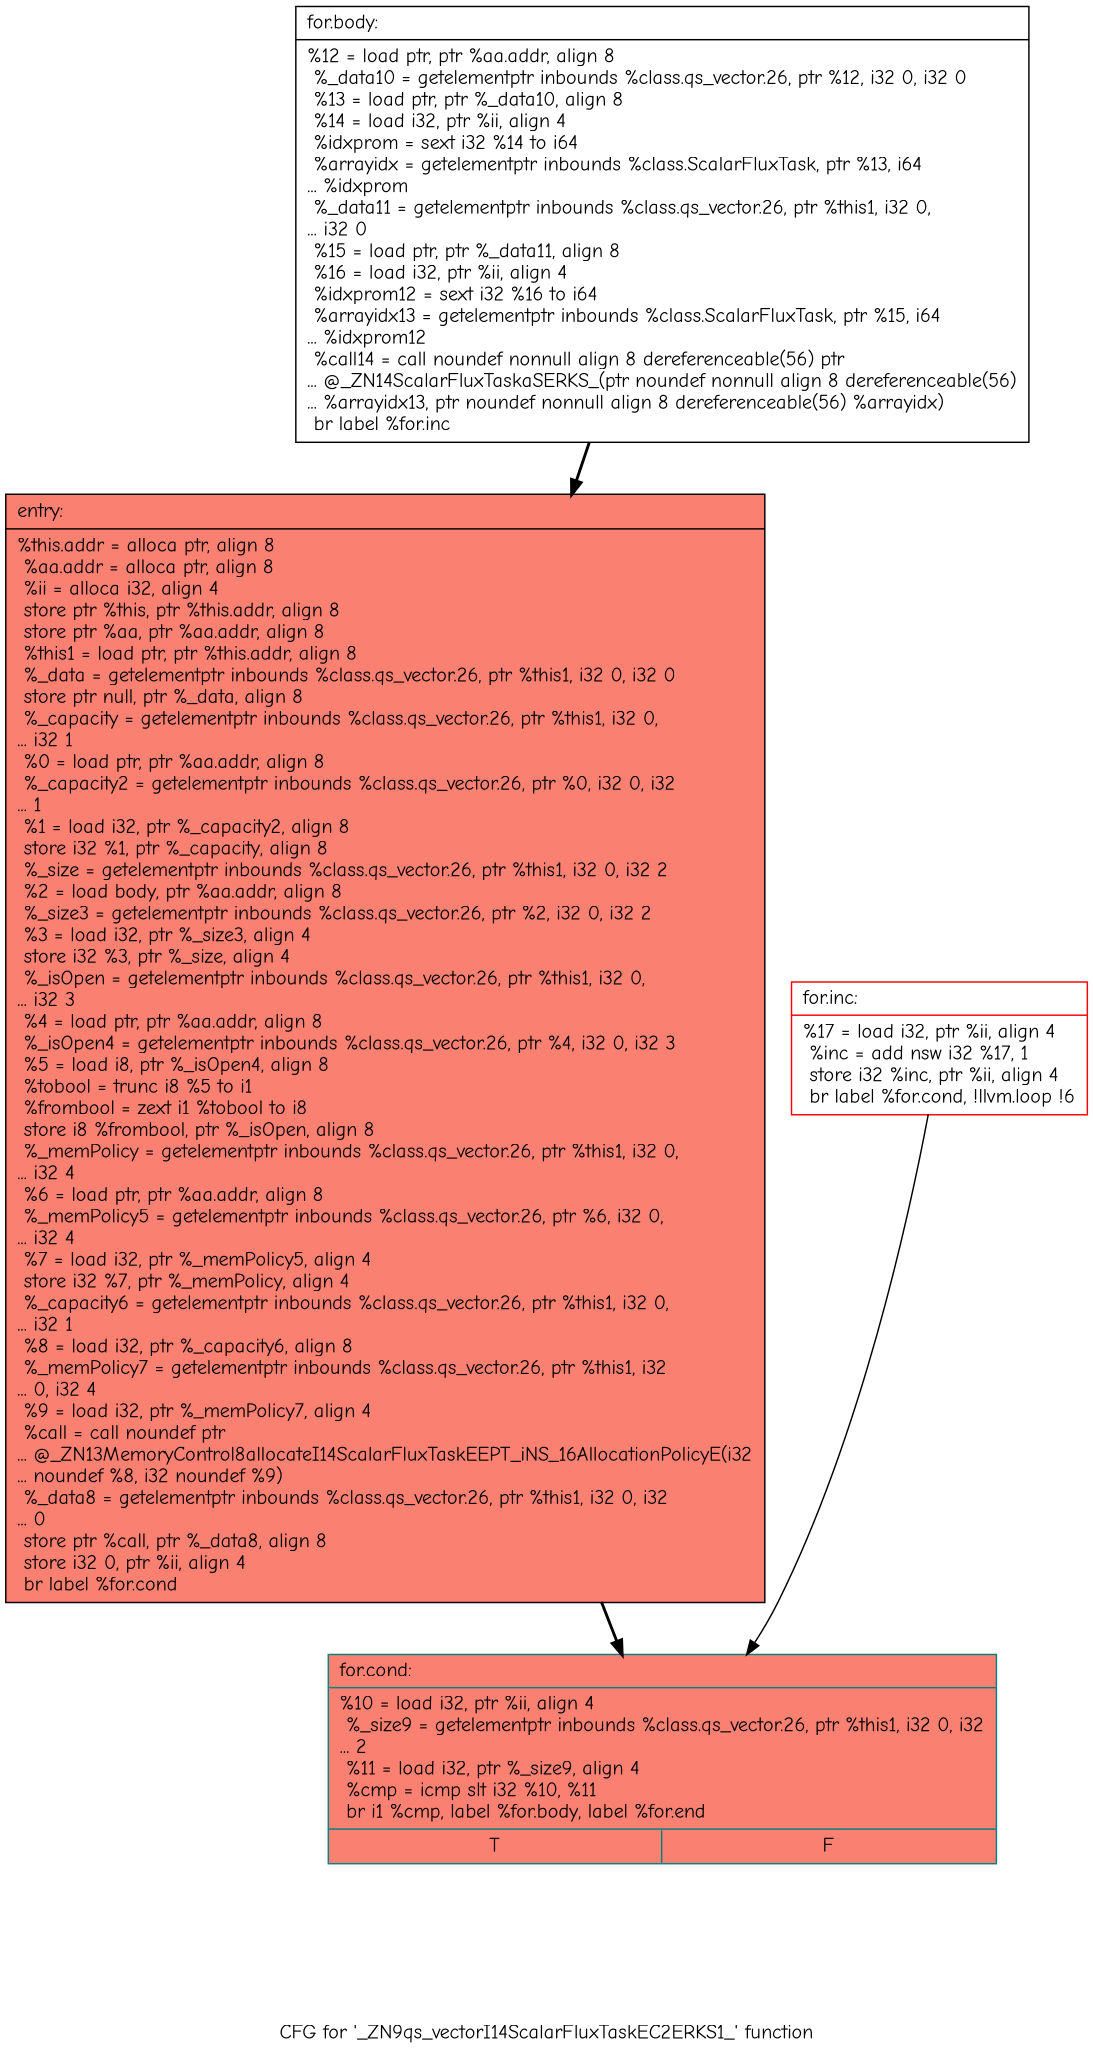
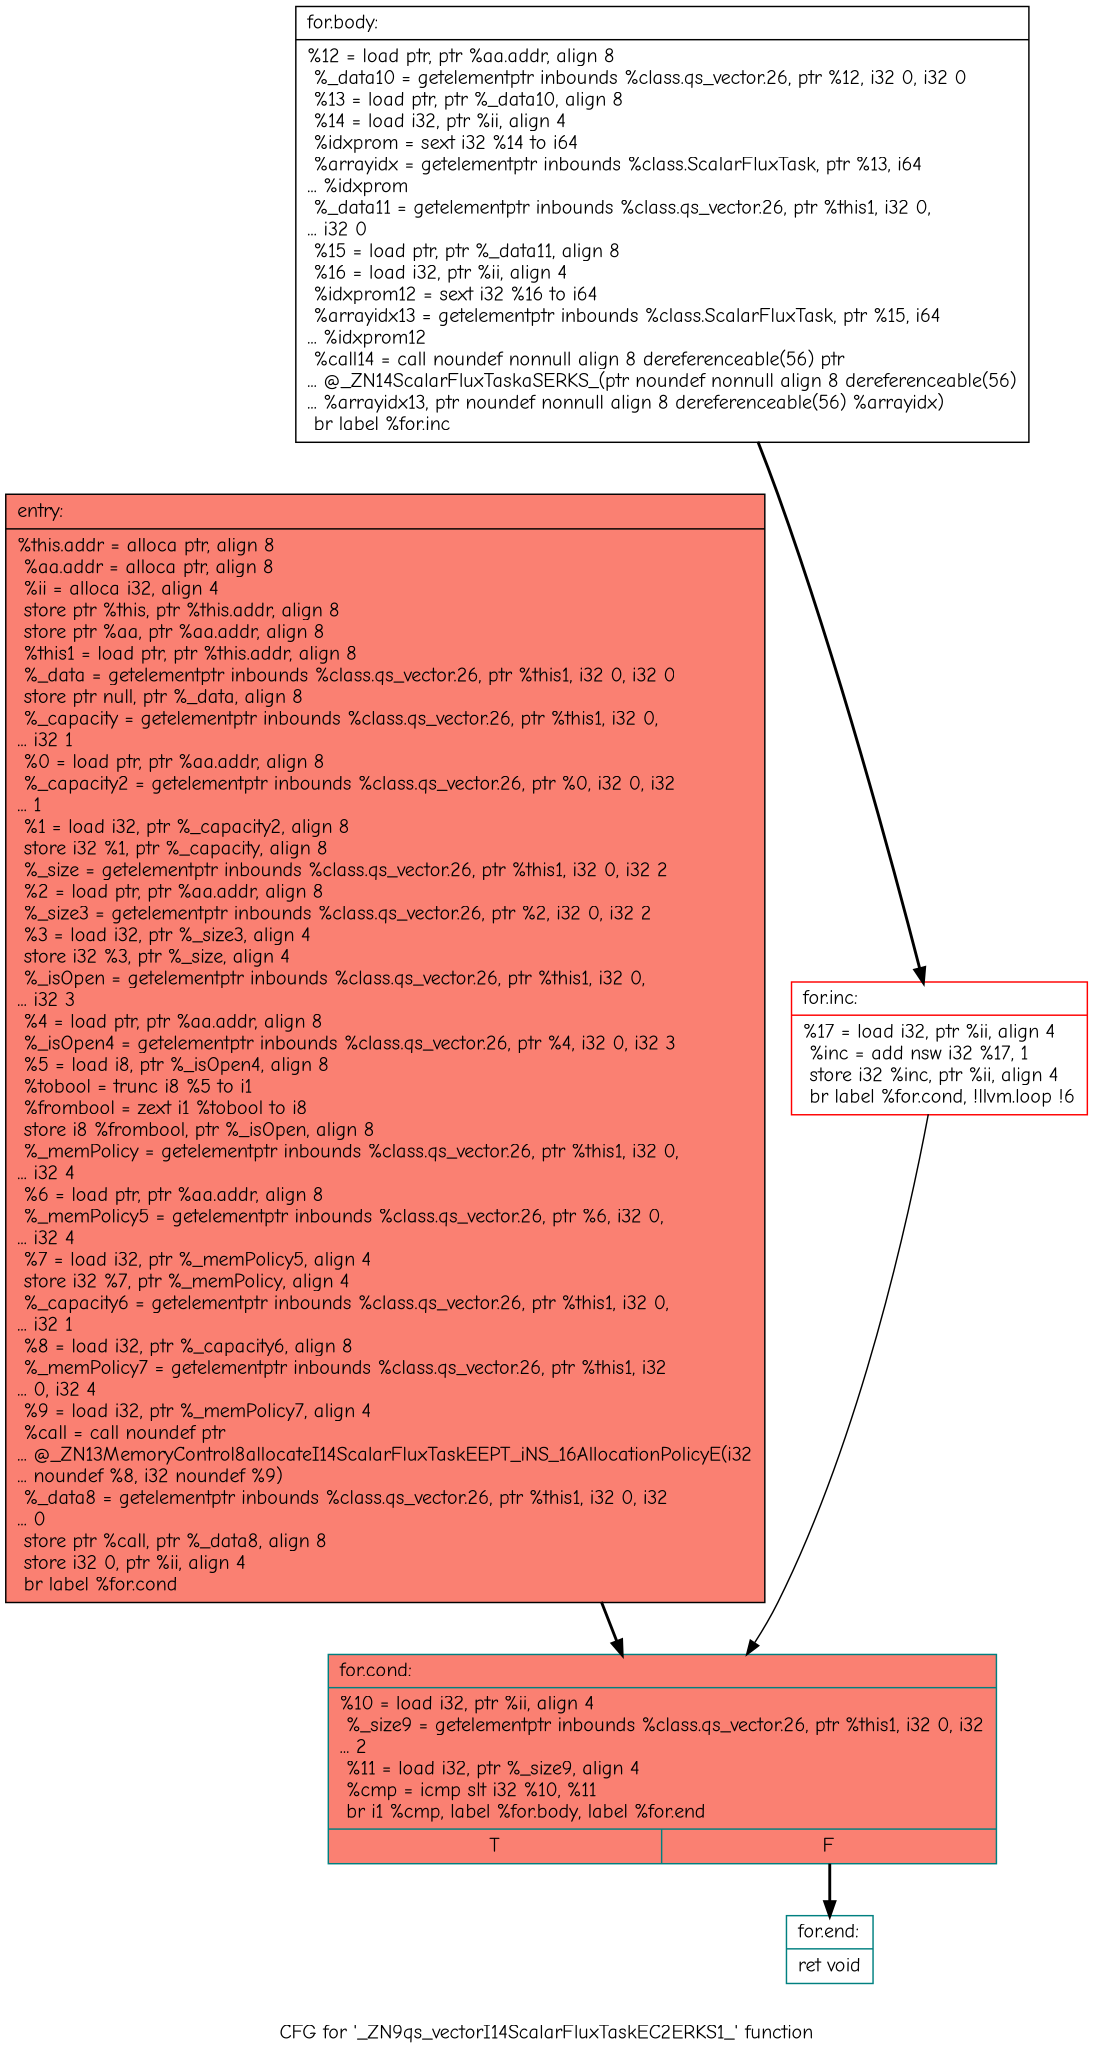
edge "for.body:" -> "entry:": now "for.body:" -> "for.inc:"
node "entry:": text "%2 = load body, ptr %aa.addr, align 8" -> "%2 = load ptr, ptr %aa.addr, align 8"
node "for.end:": added
